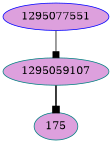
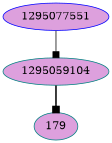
node "1295059107": label "1295059107" -> "1295059104"
node "175": label "175" -> "179"
